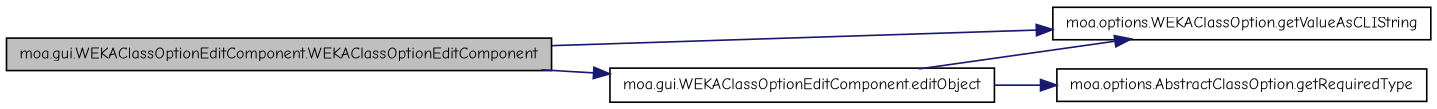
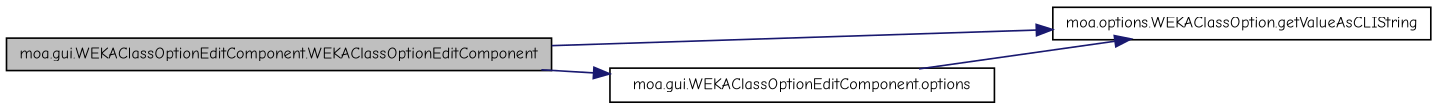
node "moa.gui.WEKAClassOptionEditComponent.editObject": label "moa.gui.WEKAClassOptionEditComponent.editObject" -> "moa.gui.WEKAClassOptionEditComponent.options"
node "moa.options.AbstractClassOption.getRequiredType": removed
